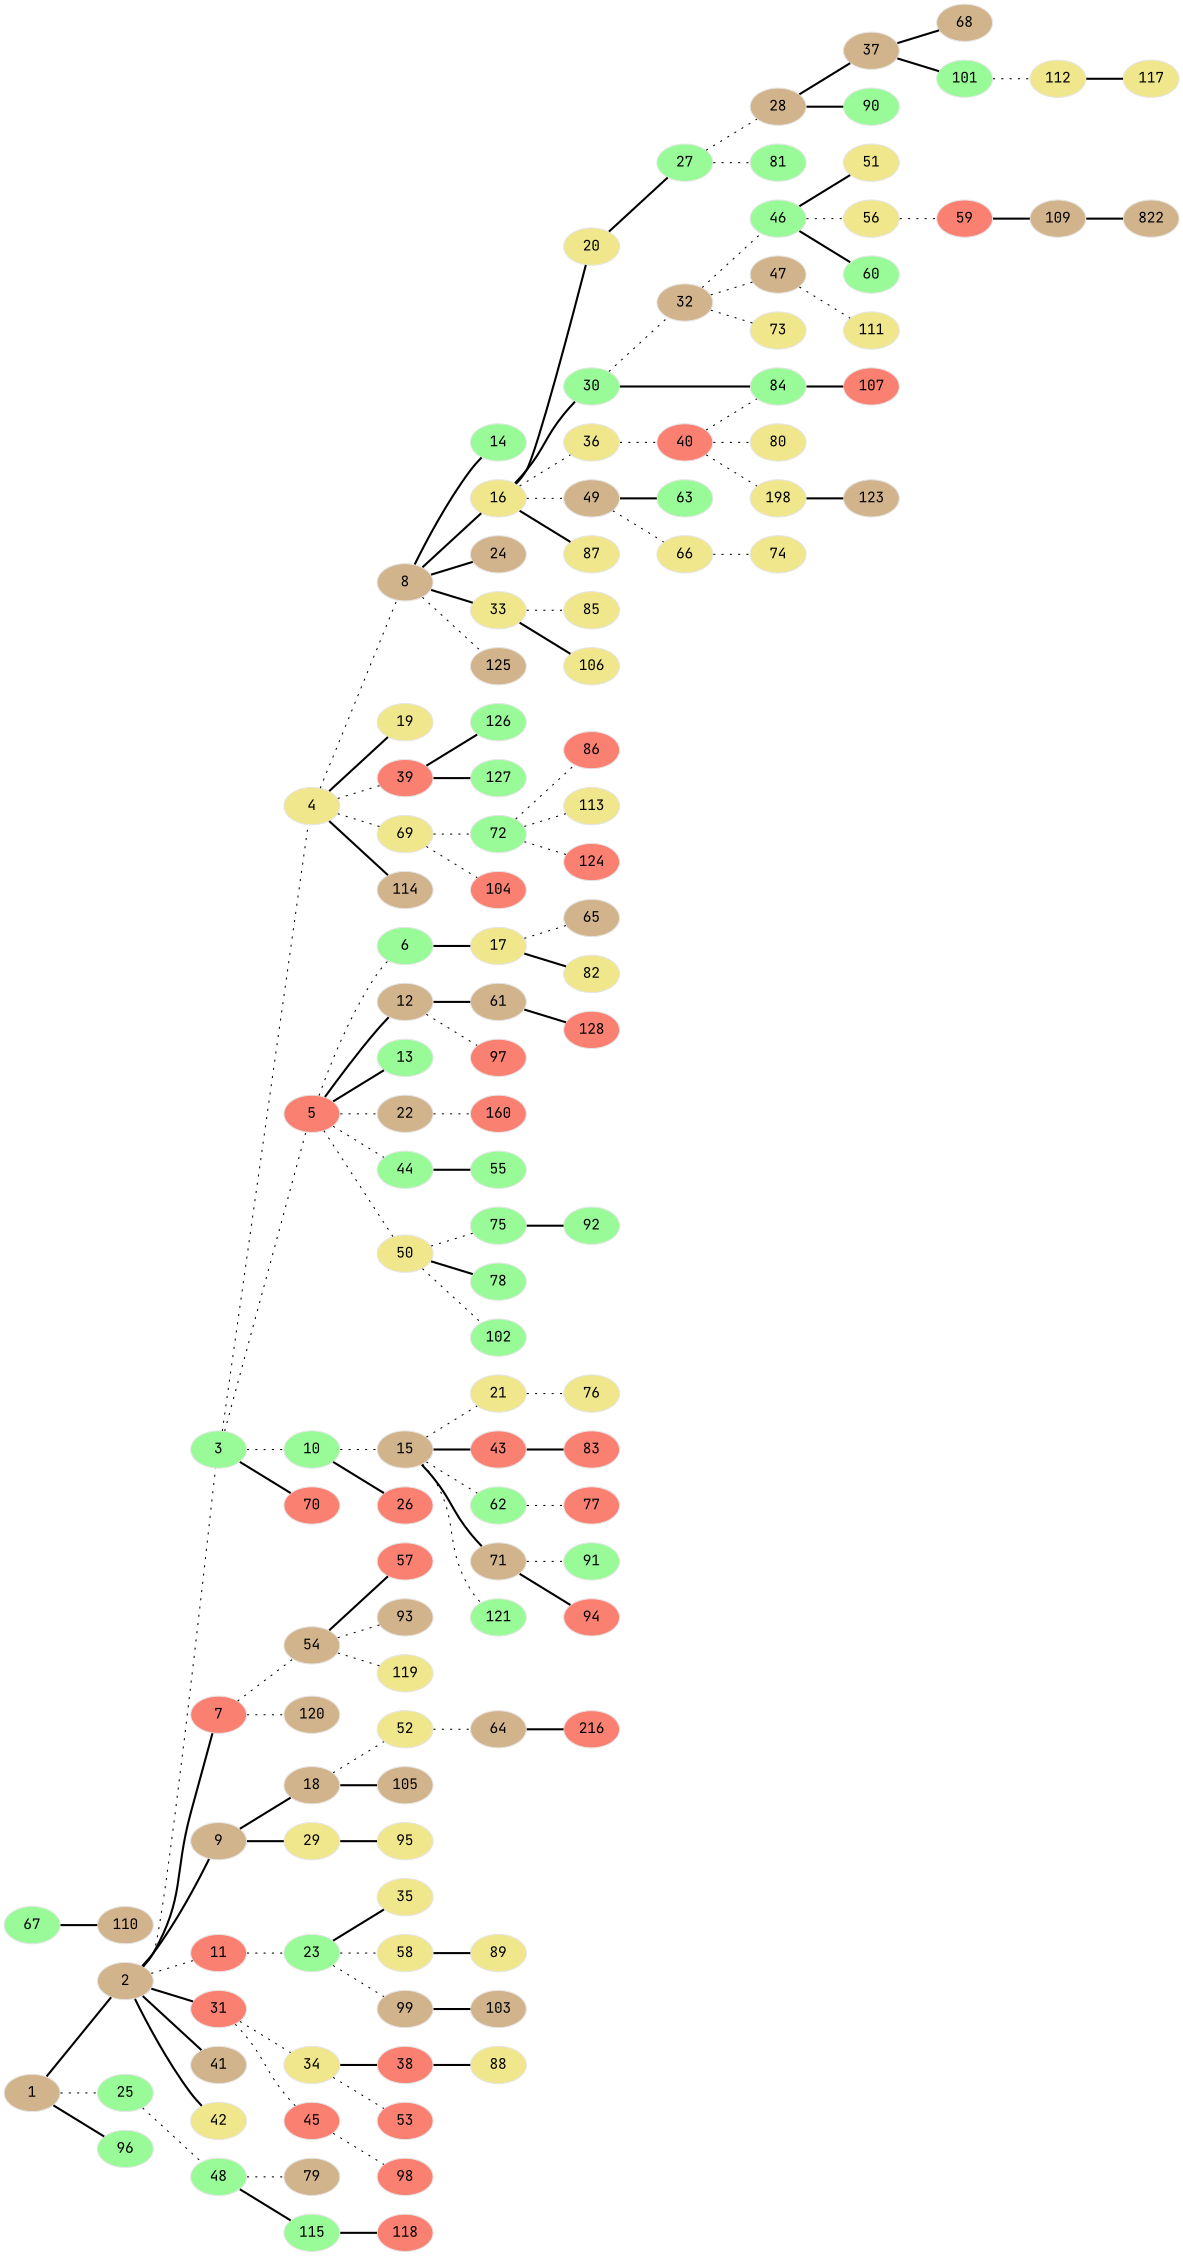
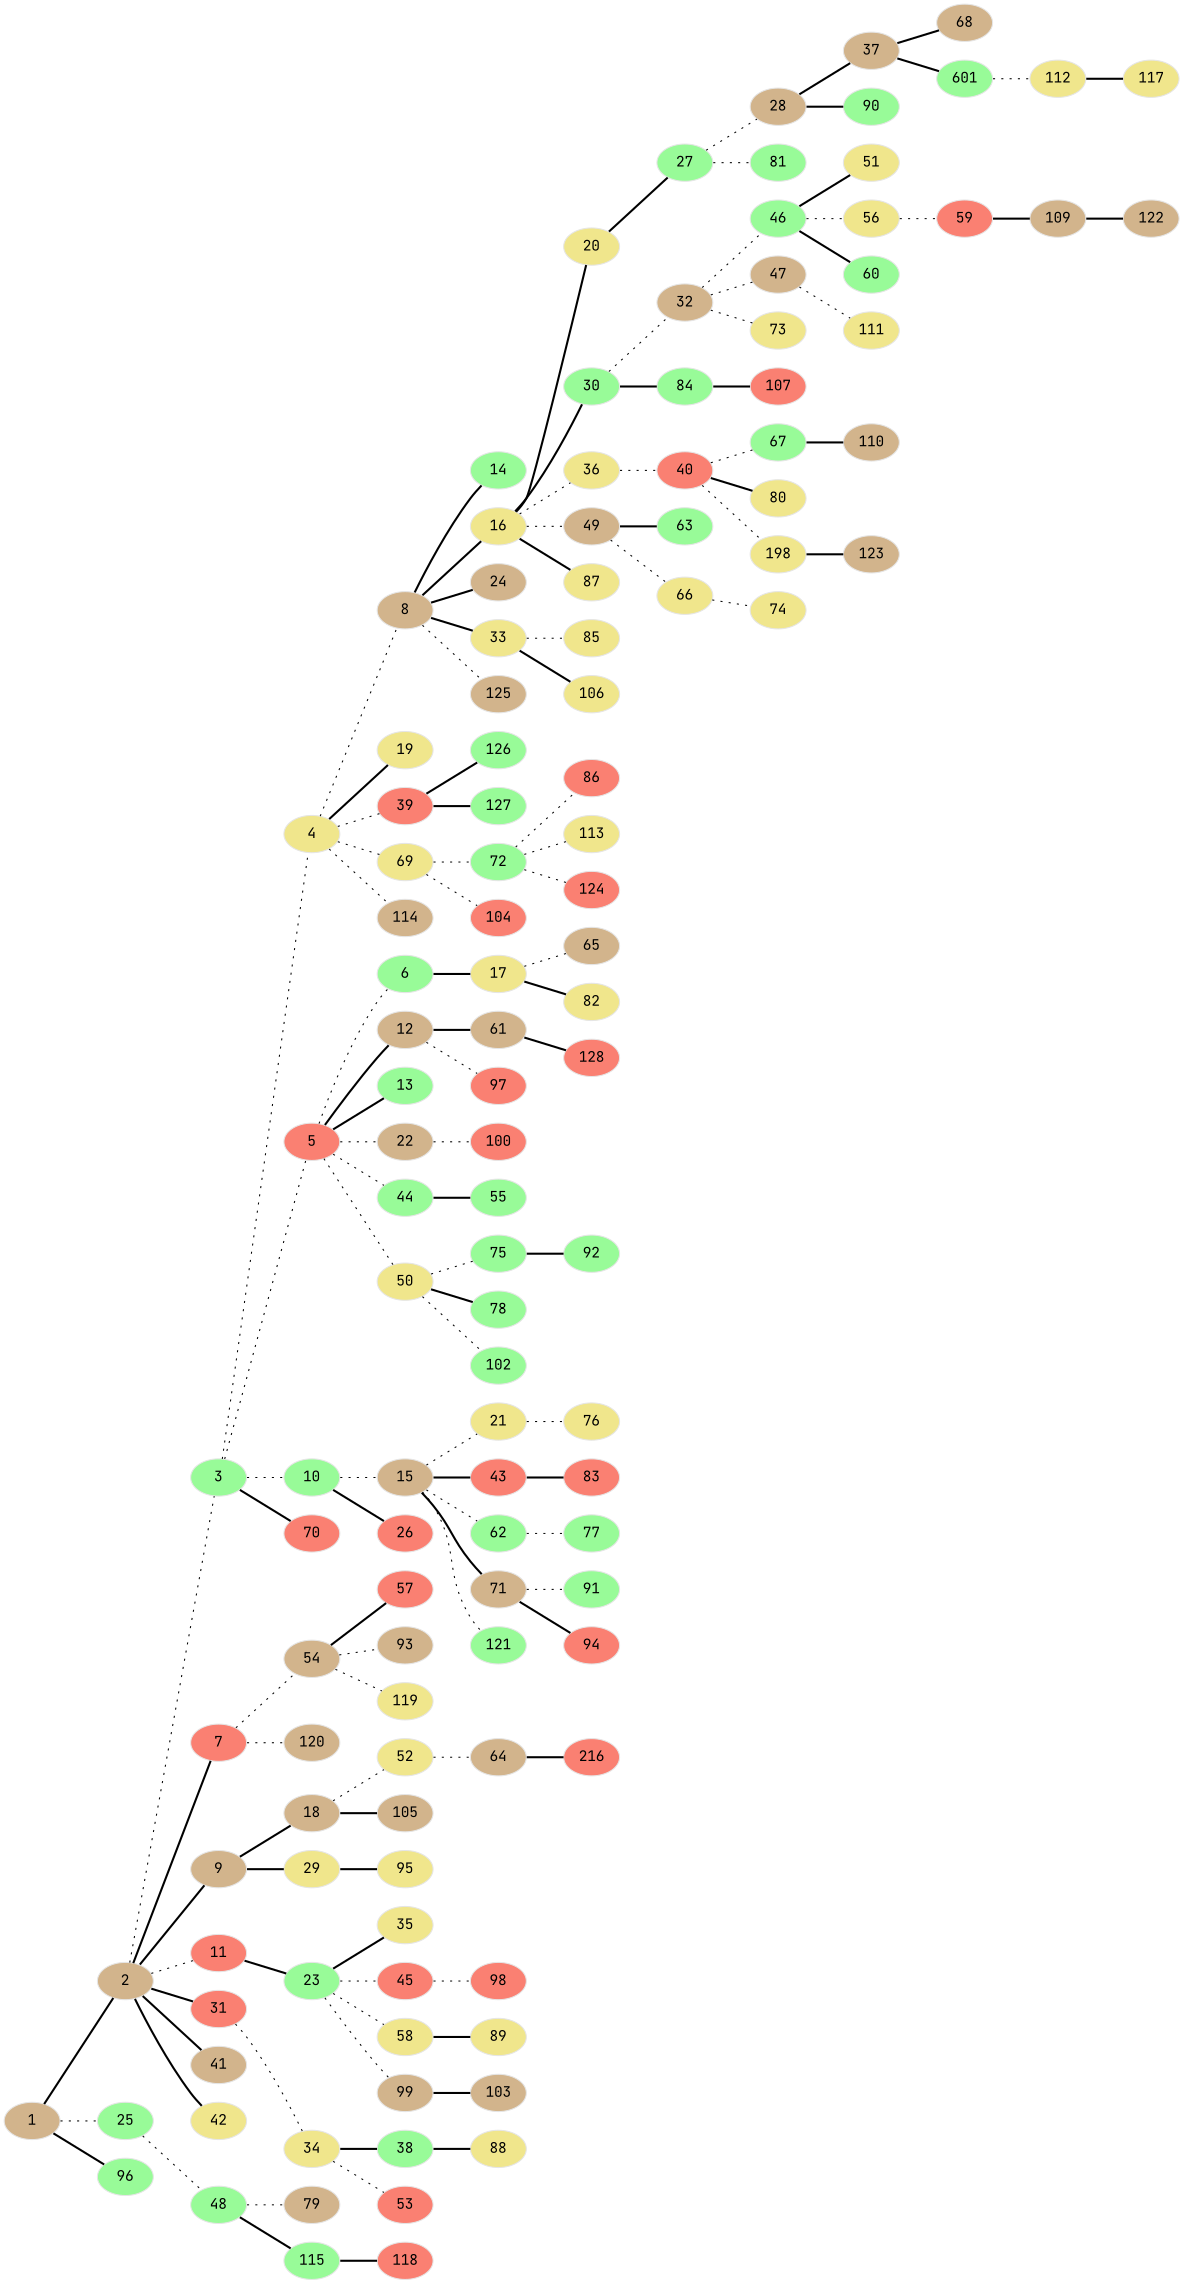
node "101": label "101" -> "601"
node "822": label "822" -> "122"
edge "84" -- "40": now "67" -- "40"
edge "40" -- "80": style dotted -> bold
edge "4" -- "114": style bold -> dotted
node "160": label "160" -> "100"
node "77": fillcolor salmon -> palegreen
edge "11" -- "23": style dotted -> bold
edge "31" -- "45": now "23" -- "45"
node "38": fillcolor salmon -> palegreen
